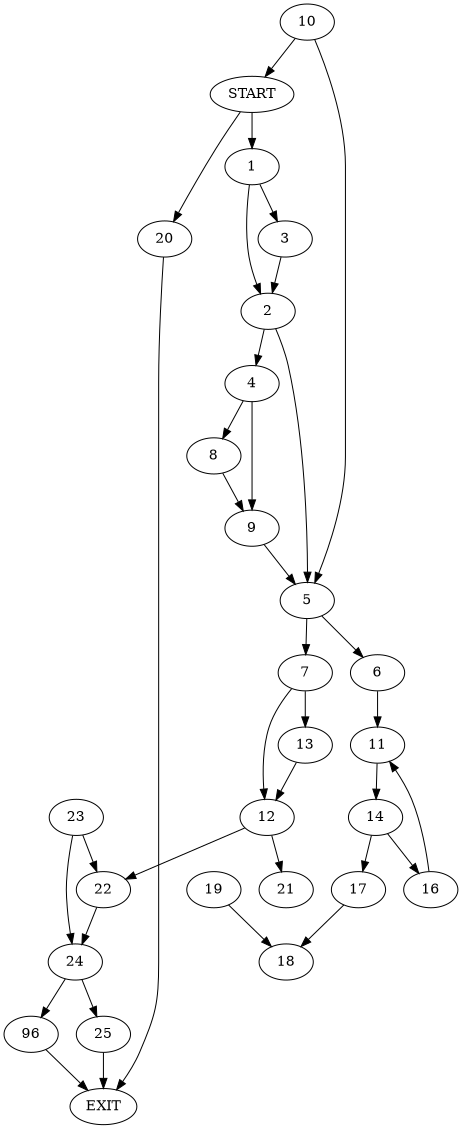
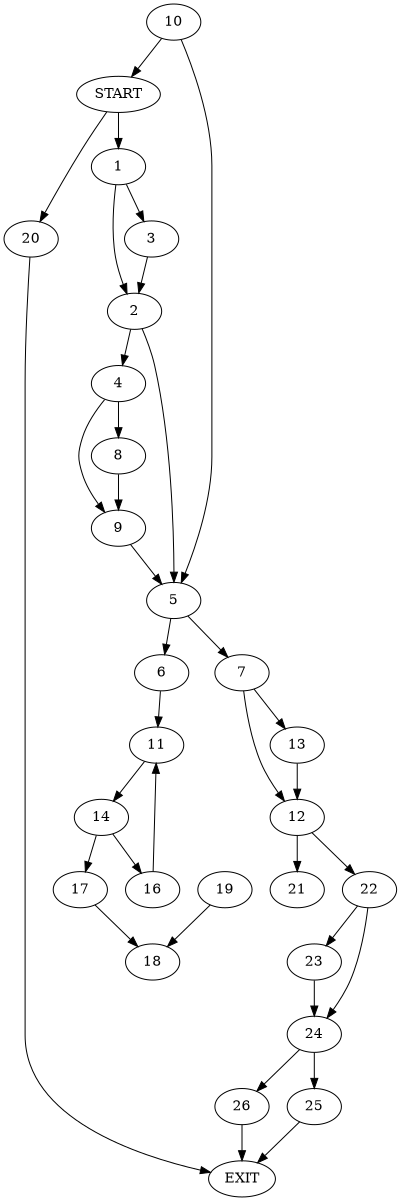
edge "23" -> "22": reversed
node "96": label "96" -> "26"
